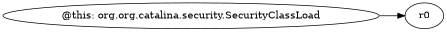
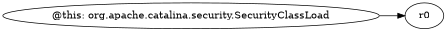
node "@this: org.org.catalina.security.SecurityClassLoad": label "@this: org.org.catalina.security.SecurityClassLoad" -> "@this: org.apache.catalina.security.SecurityClassLoad"
